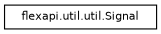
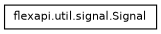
node "flexapi.util.util.Signal": label "flexapi.util.util.Signal" -> "flexapi.util.signal.Signal"
